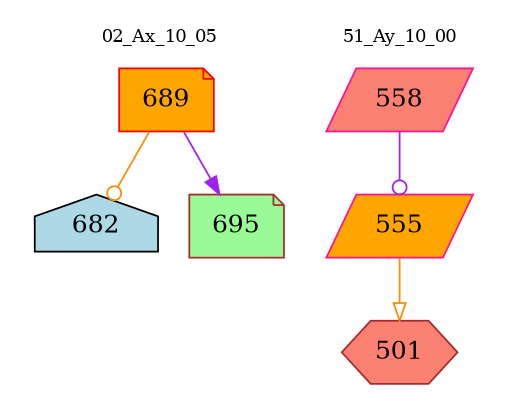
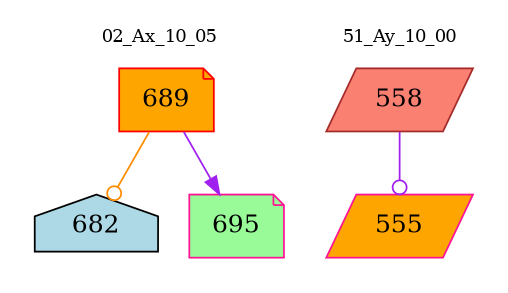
node "558": color deeppink -> brown
node "695": color brown -> deeppink
node "501": removed
